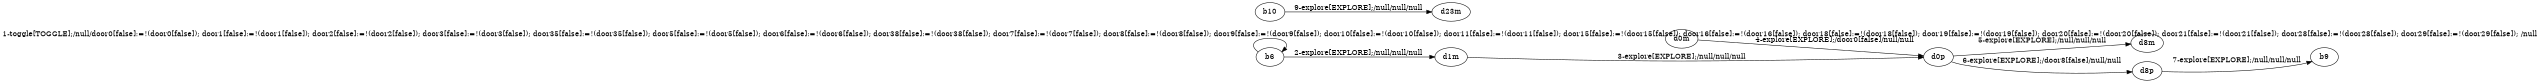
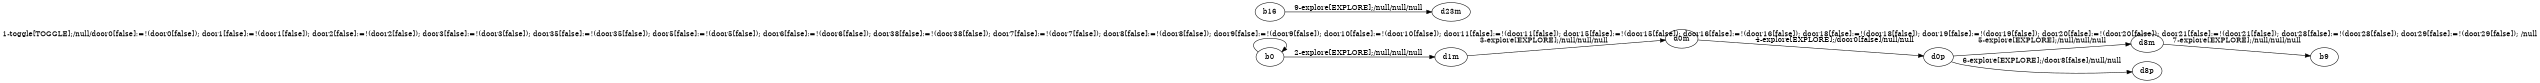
node "b10": label "b10" -> "b16"
node "b6": label "b6" -> "b0"
edge "d1m" -> "d0p": now "d1m" -> "d0m"
edge "d8p" -> "b9": now "d8m" -> "b9"
